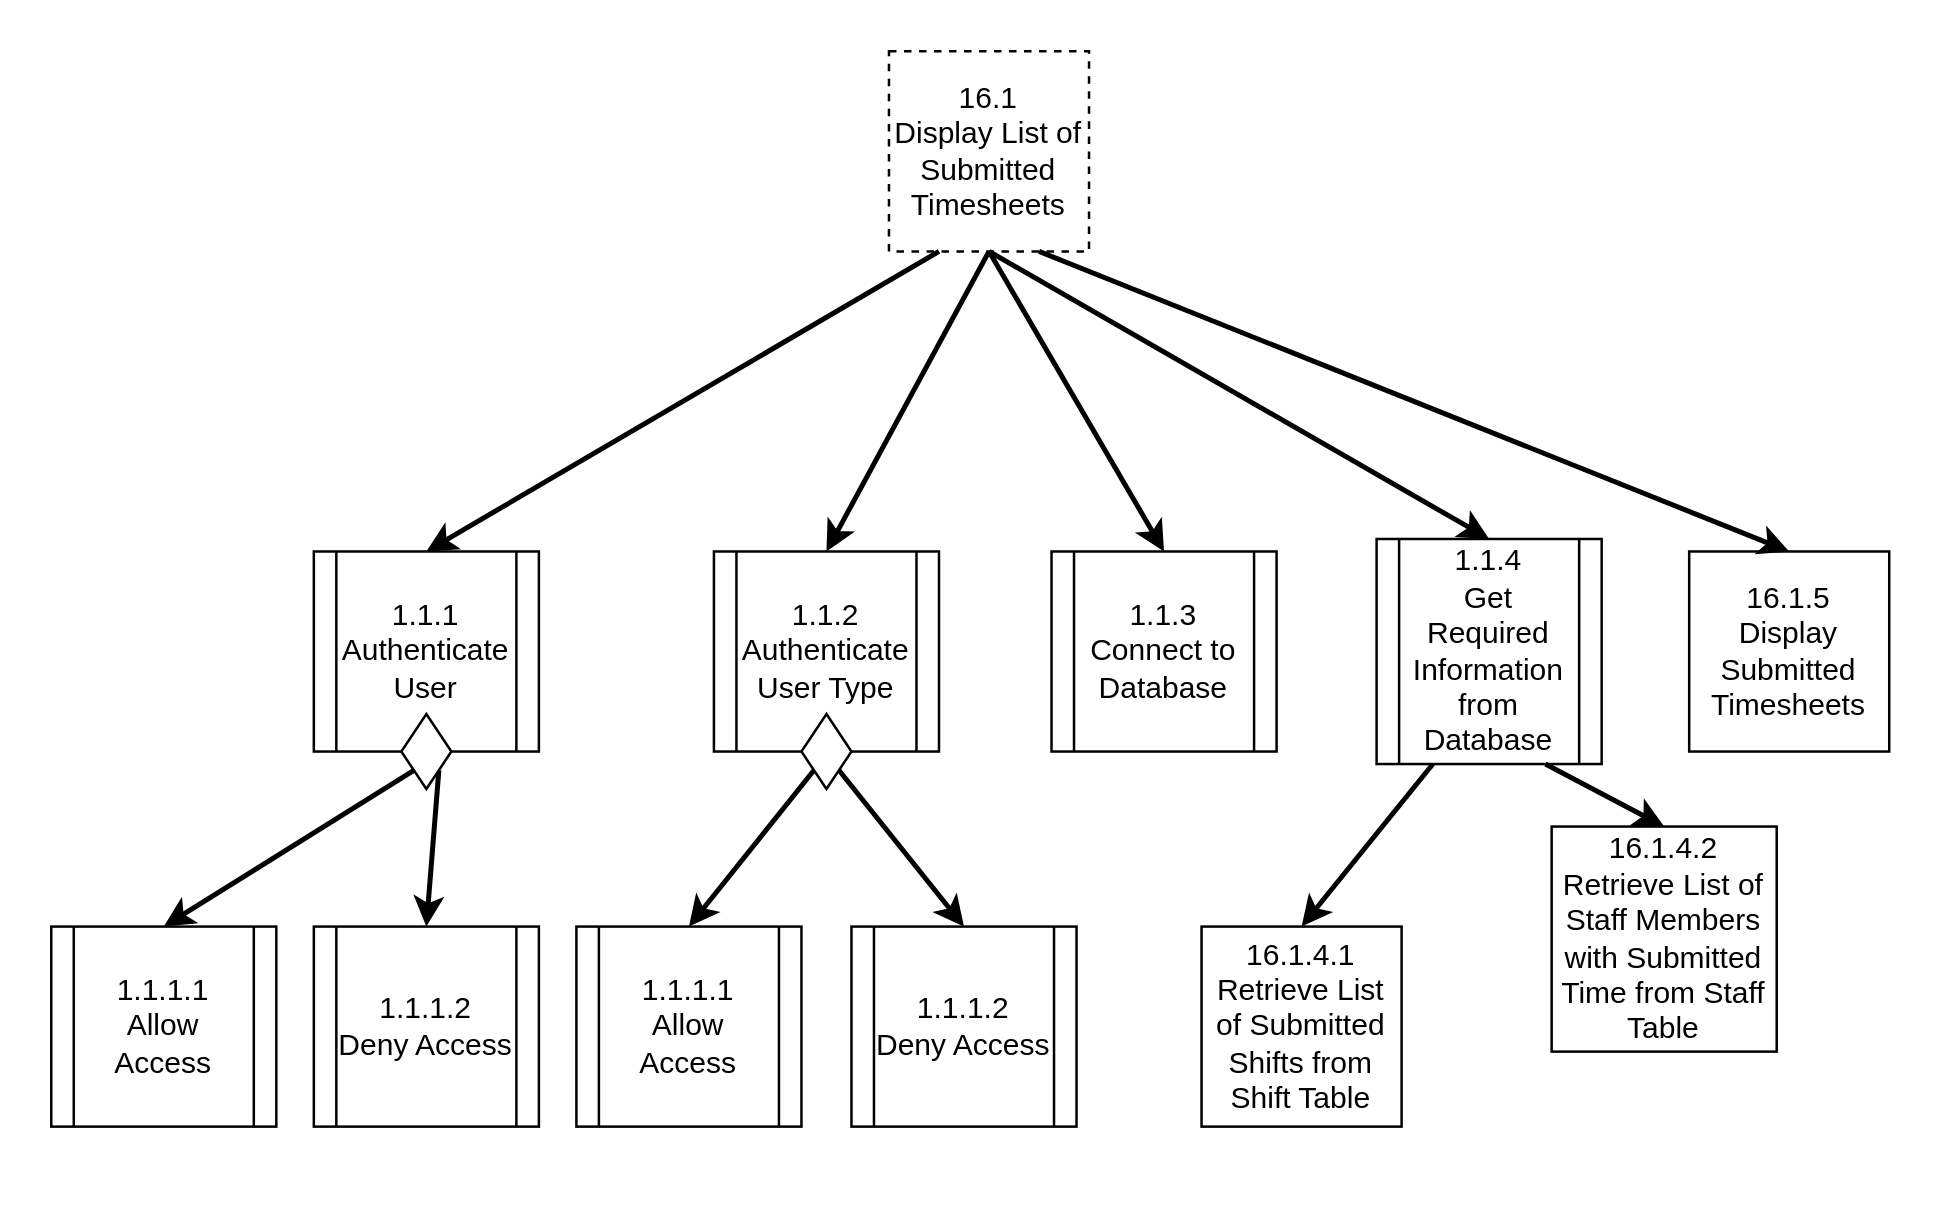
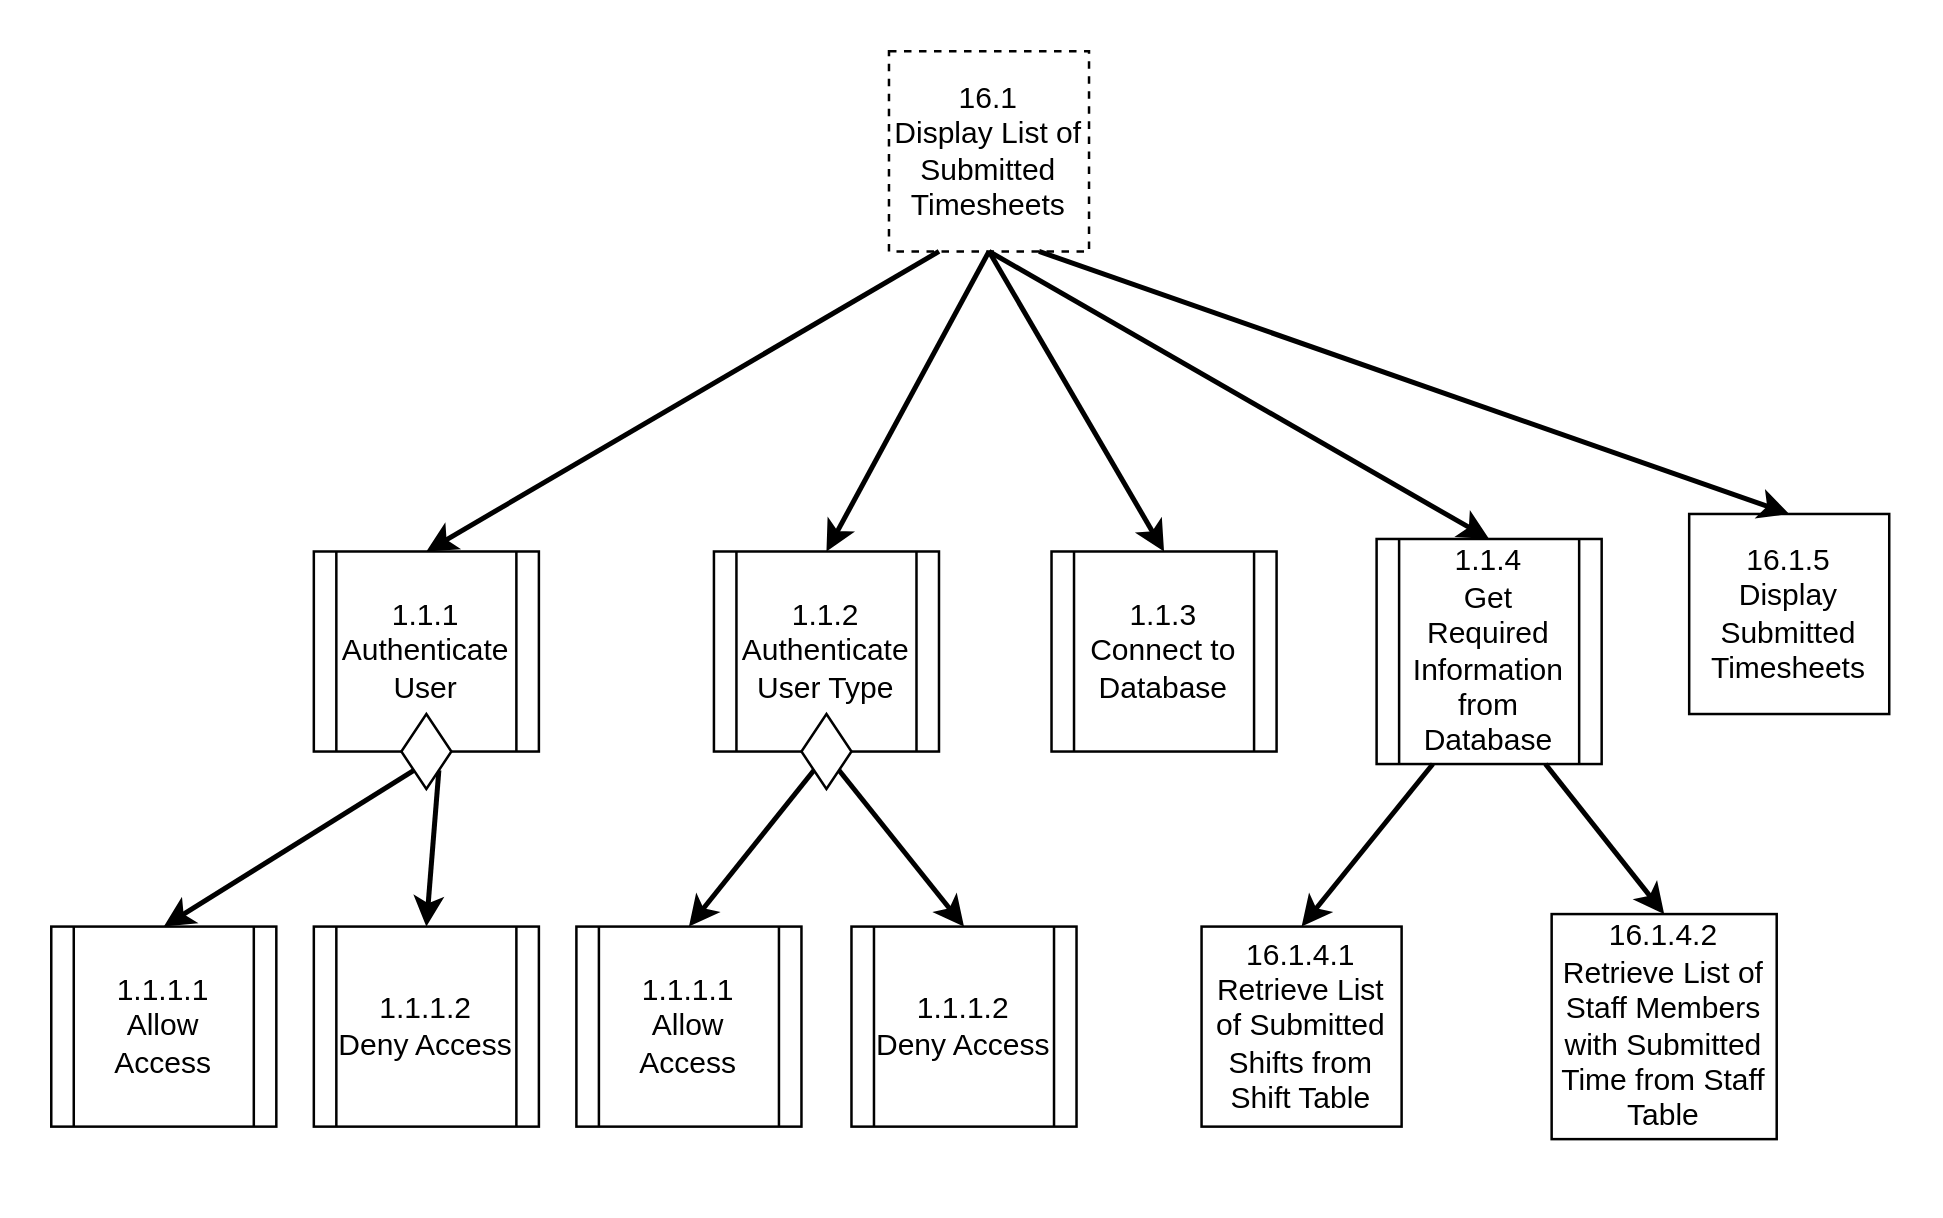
node "16.1.5 Display Submitted Timesheets": moved (1789, 651) -> (1789, 614)
node "16.1.4.2 Retrieve List of Staff Members with Submitted Time from Staff Table": moved (1664, 939) -> (1664, 1026)
